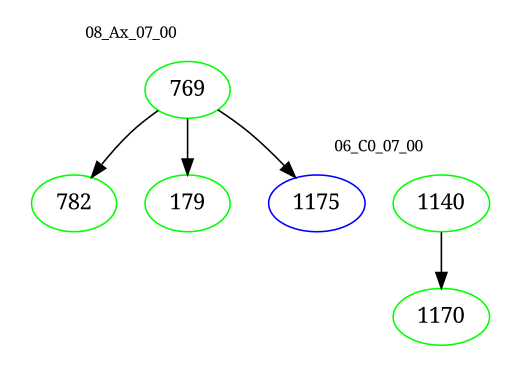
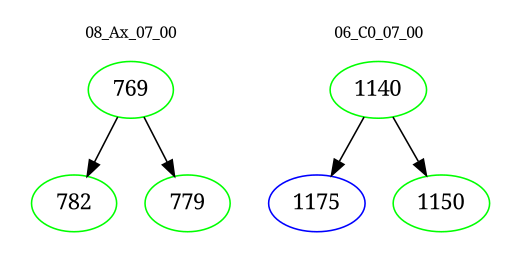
edge "769" -> "1175": now "1140" -> "1175"
node "179": label "179" -> "779"
node "1170": label "1170" -> "1150"
